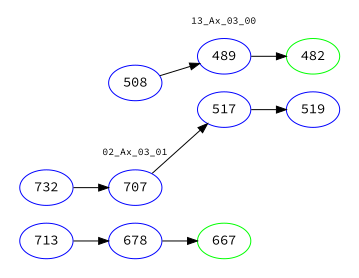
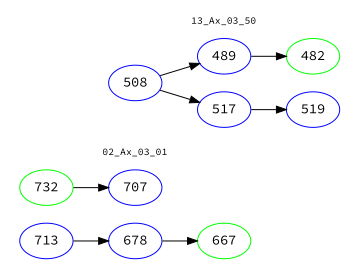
cluster "13_Ax_03_00": label "13_Ax_03_00" -> "13_Ax_03_50"
edge "707" -> "517": now "508" -> "517"
node "732": color blue -> green
